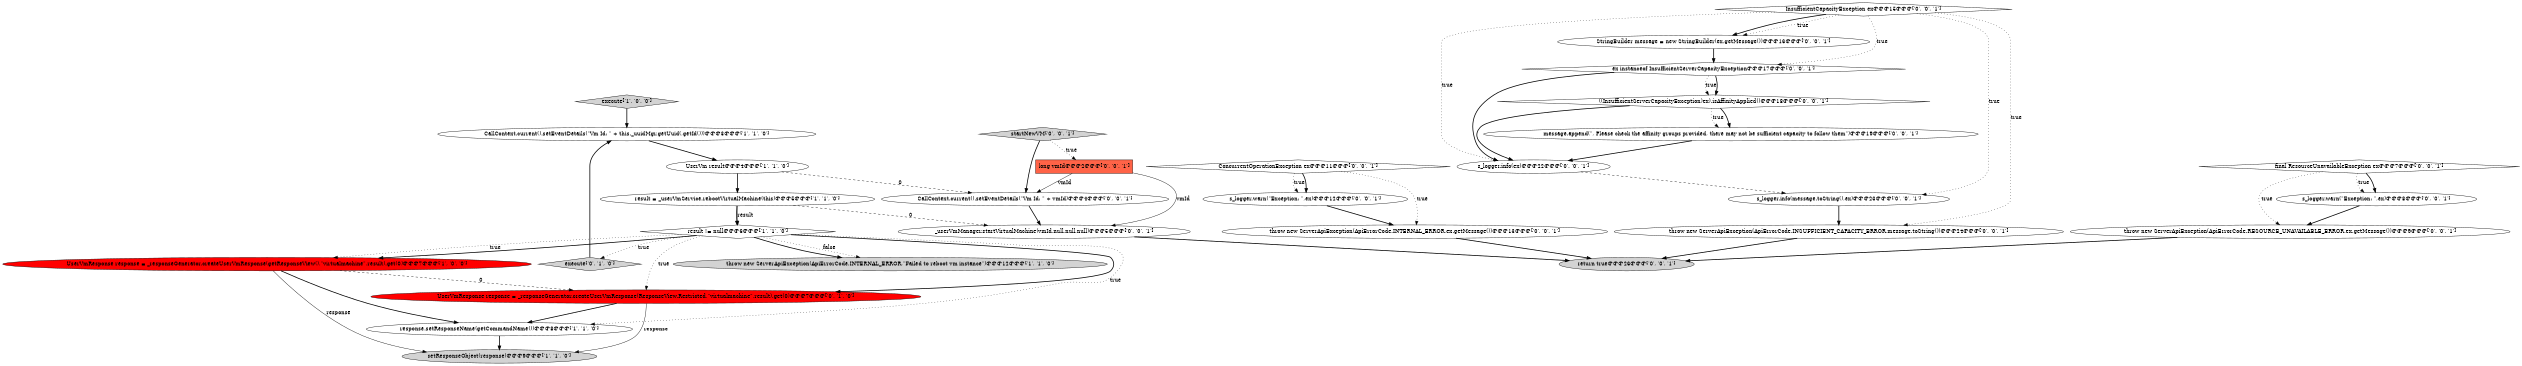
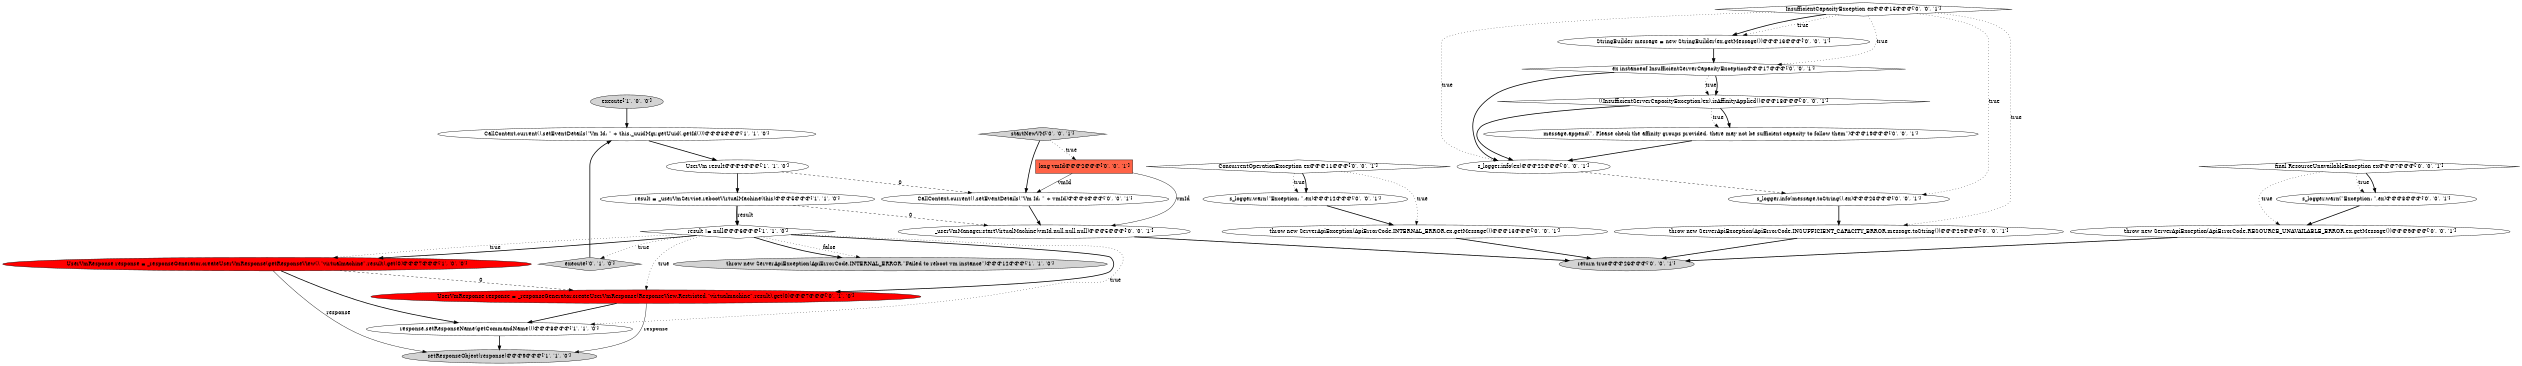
node "execute['1', '0', '0']": shape diamond -> ellipse
